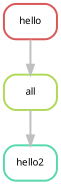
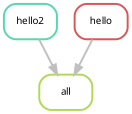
edge "all" -> "hello2": reversed
